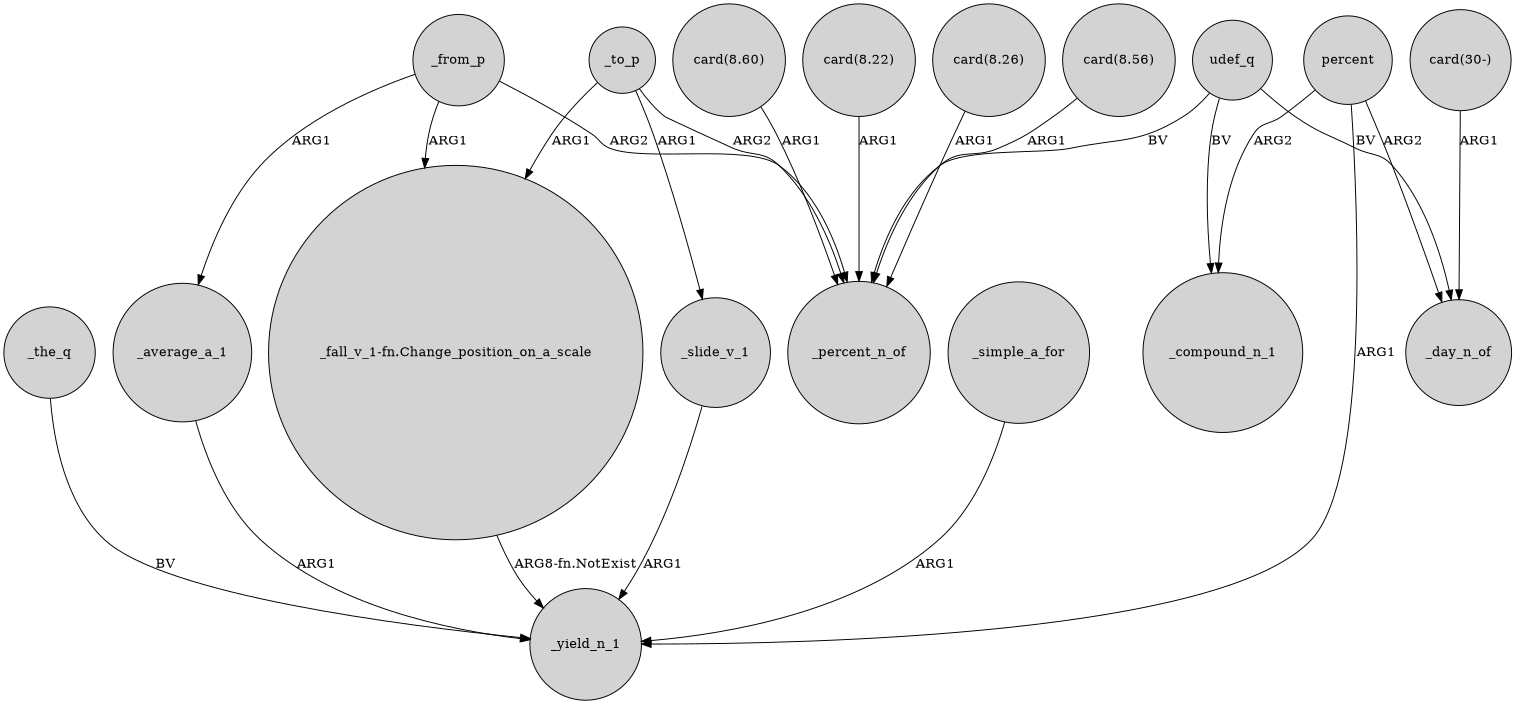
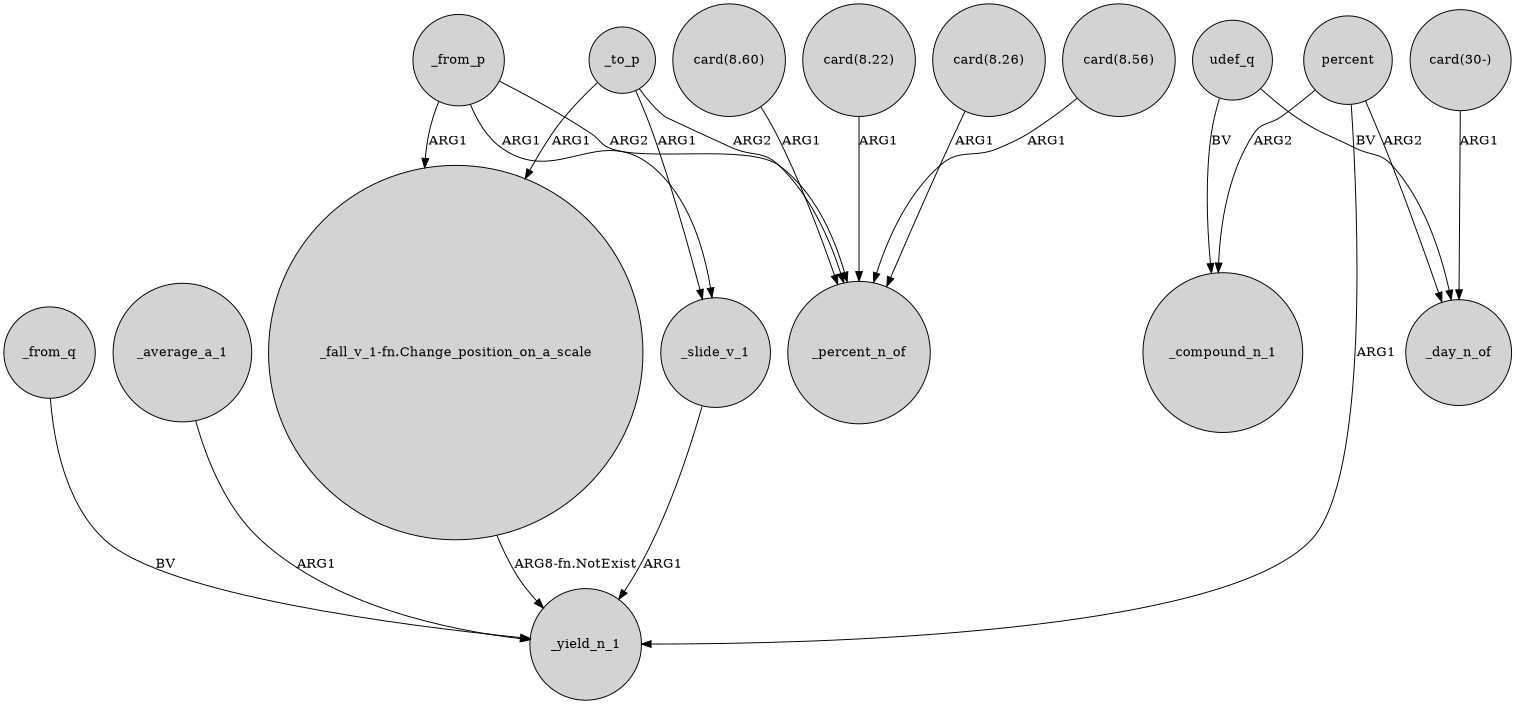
edge "_from_p" -> "_average_a_1": now "_from_p" -> "_slide_v_1"
edge "udef_q" -> "_percent_n_of": removed, label "BV"
node "_the_q": label "_the_q" -> "_from_q"
node "_simple_a_for": removed
